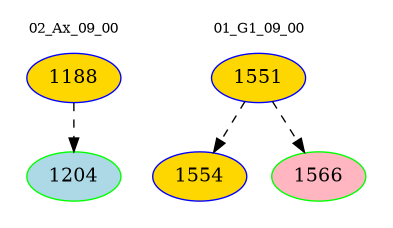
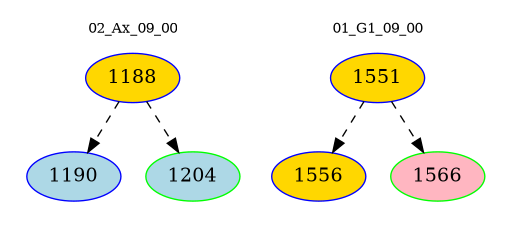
node "1190": added
node "1554": label "1554" -> "1556"
